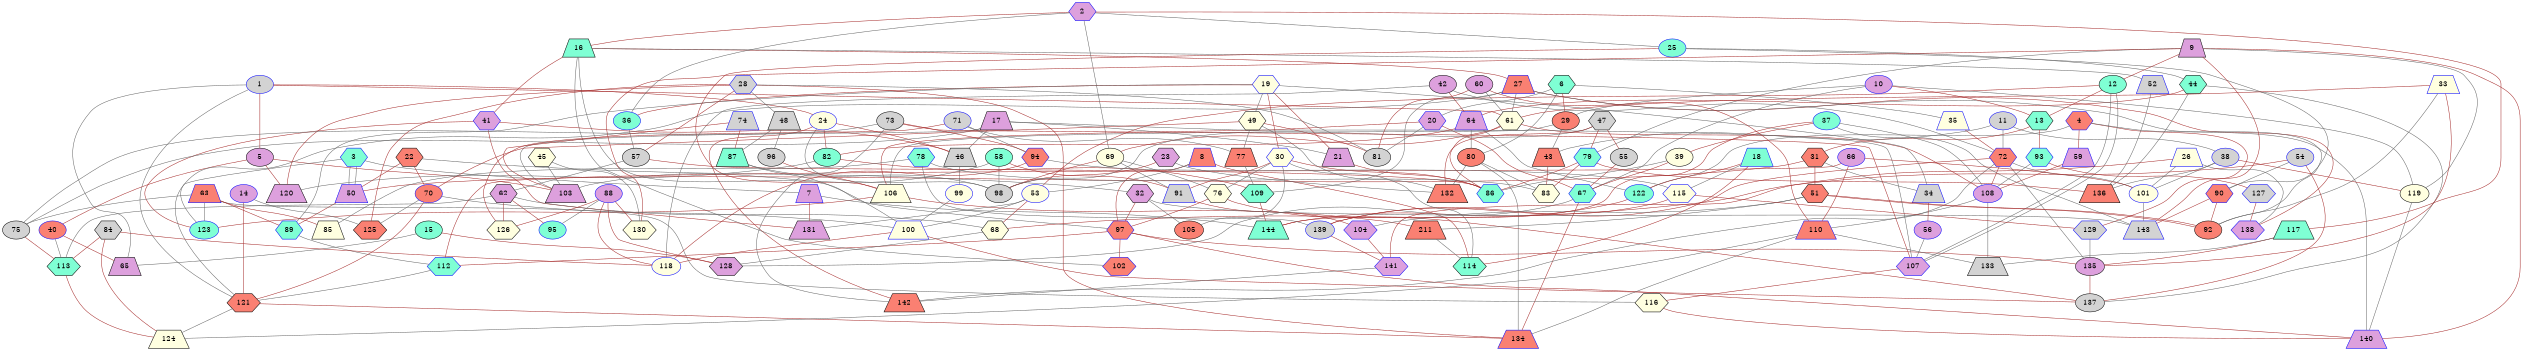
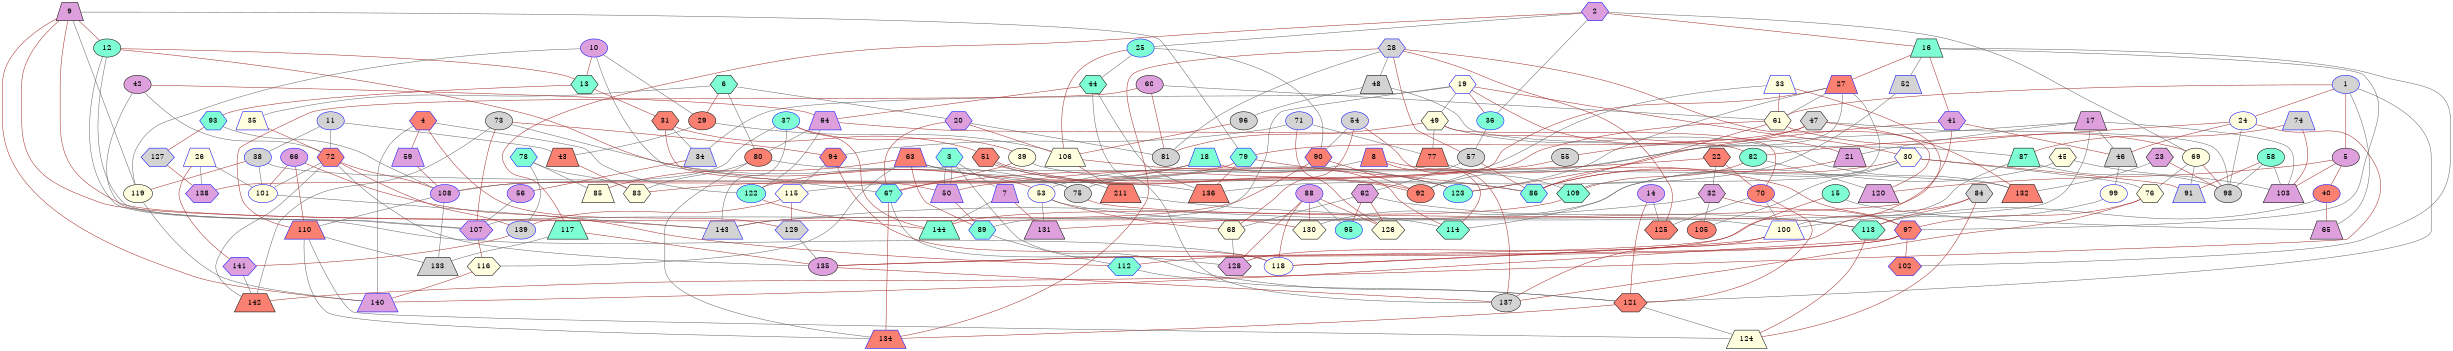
node "104": removed
